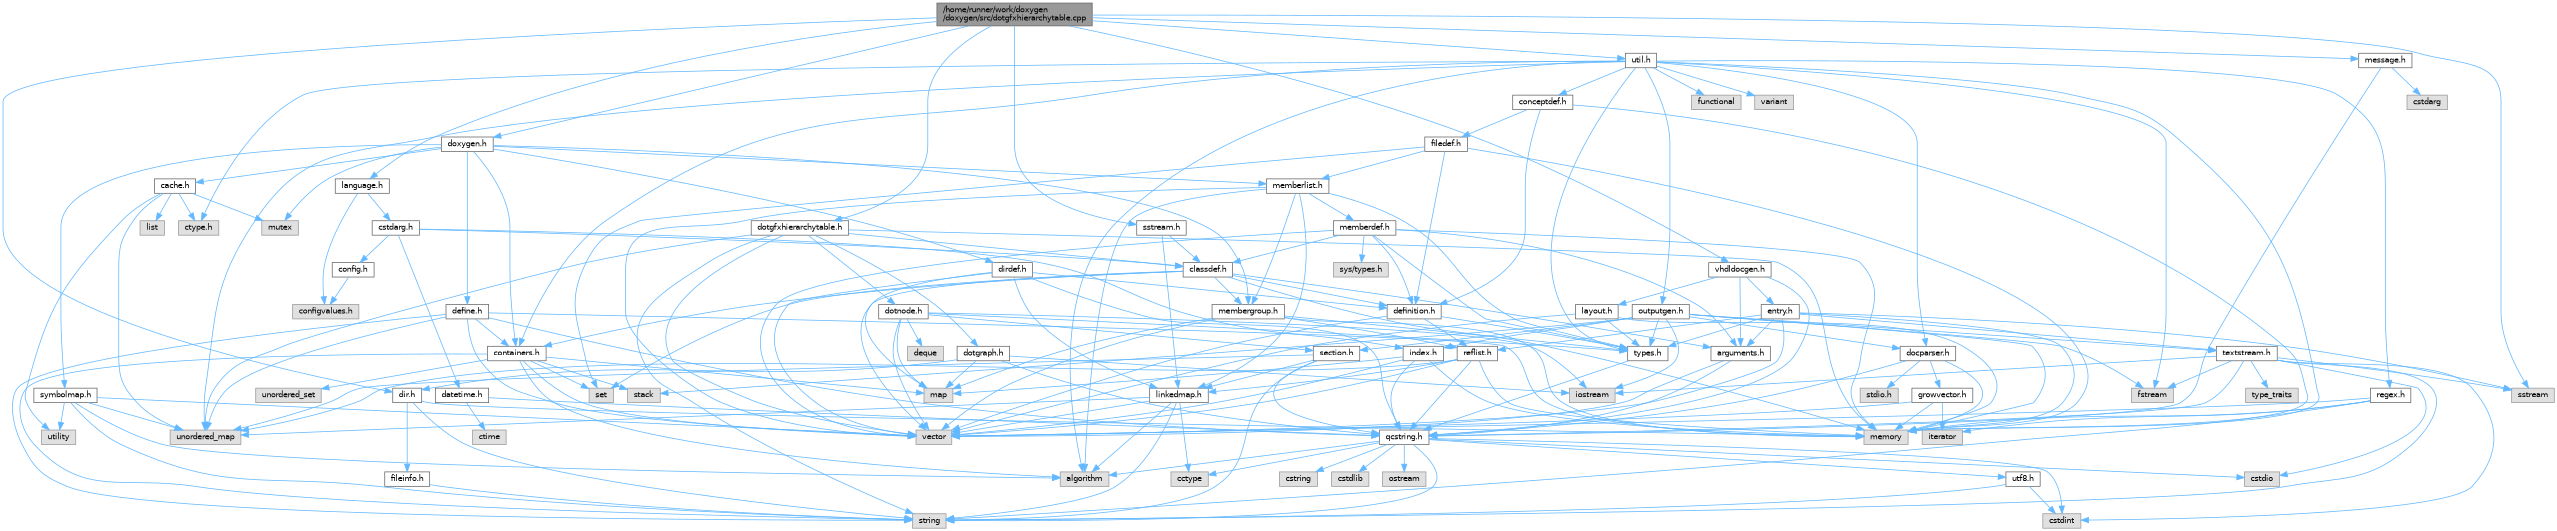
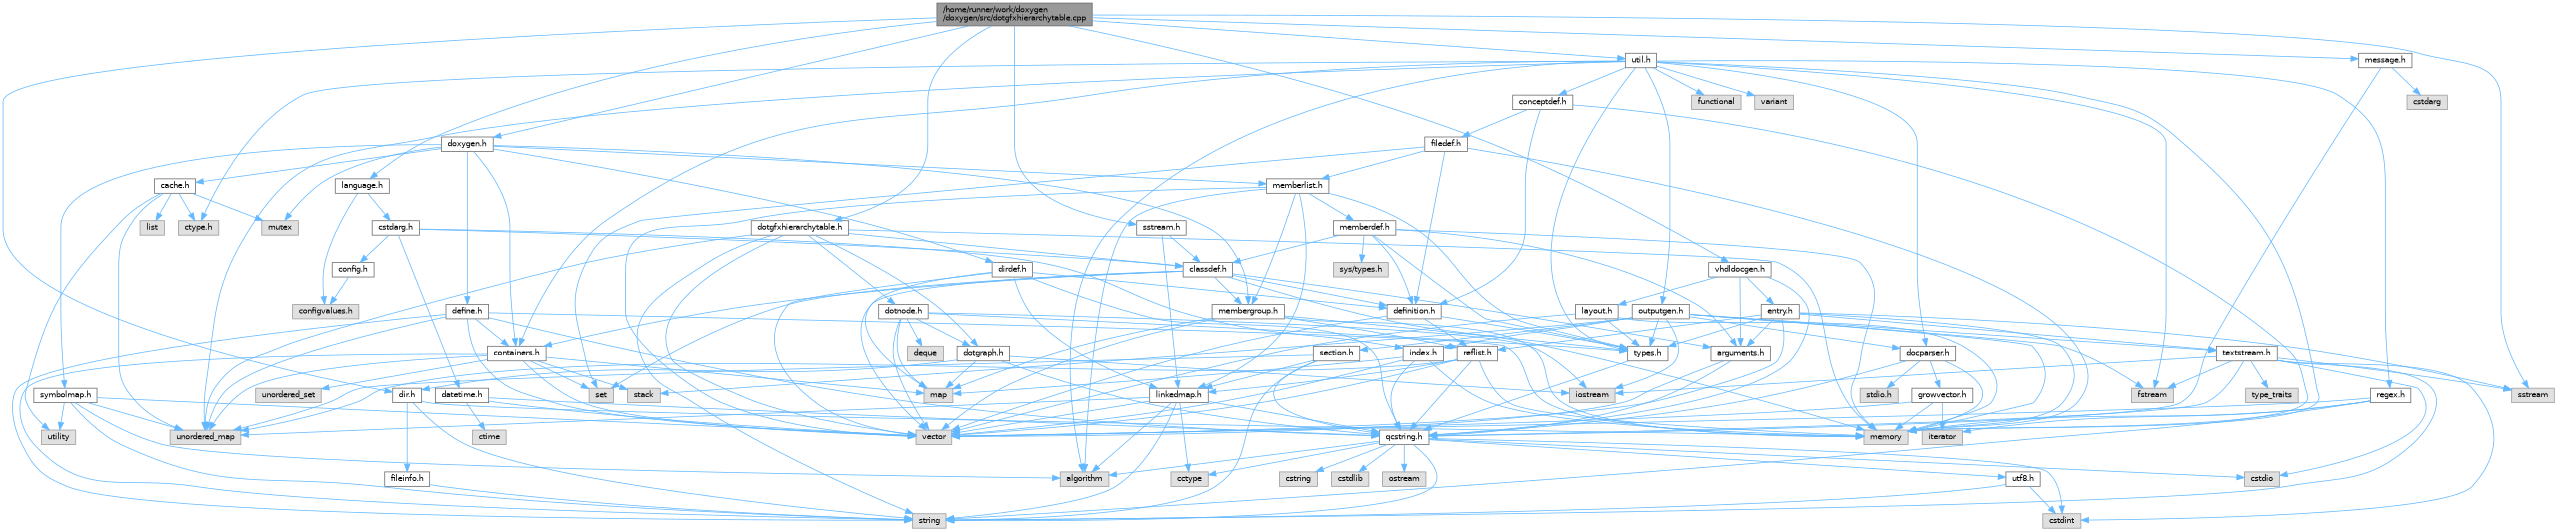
edge "memberdef.h" -> "vector": now "datetime.h" -> "vector"
edge "dotnode.h" -> "section.h": now "dotnode.h" -> "dotgraph.h"
edge "linkedmap.h" -> "qcstring.h": added
edge "containers.h" -> "algorithm": now "containers.h" -> "unordered_map"
